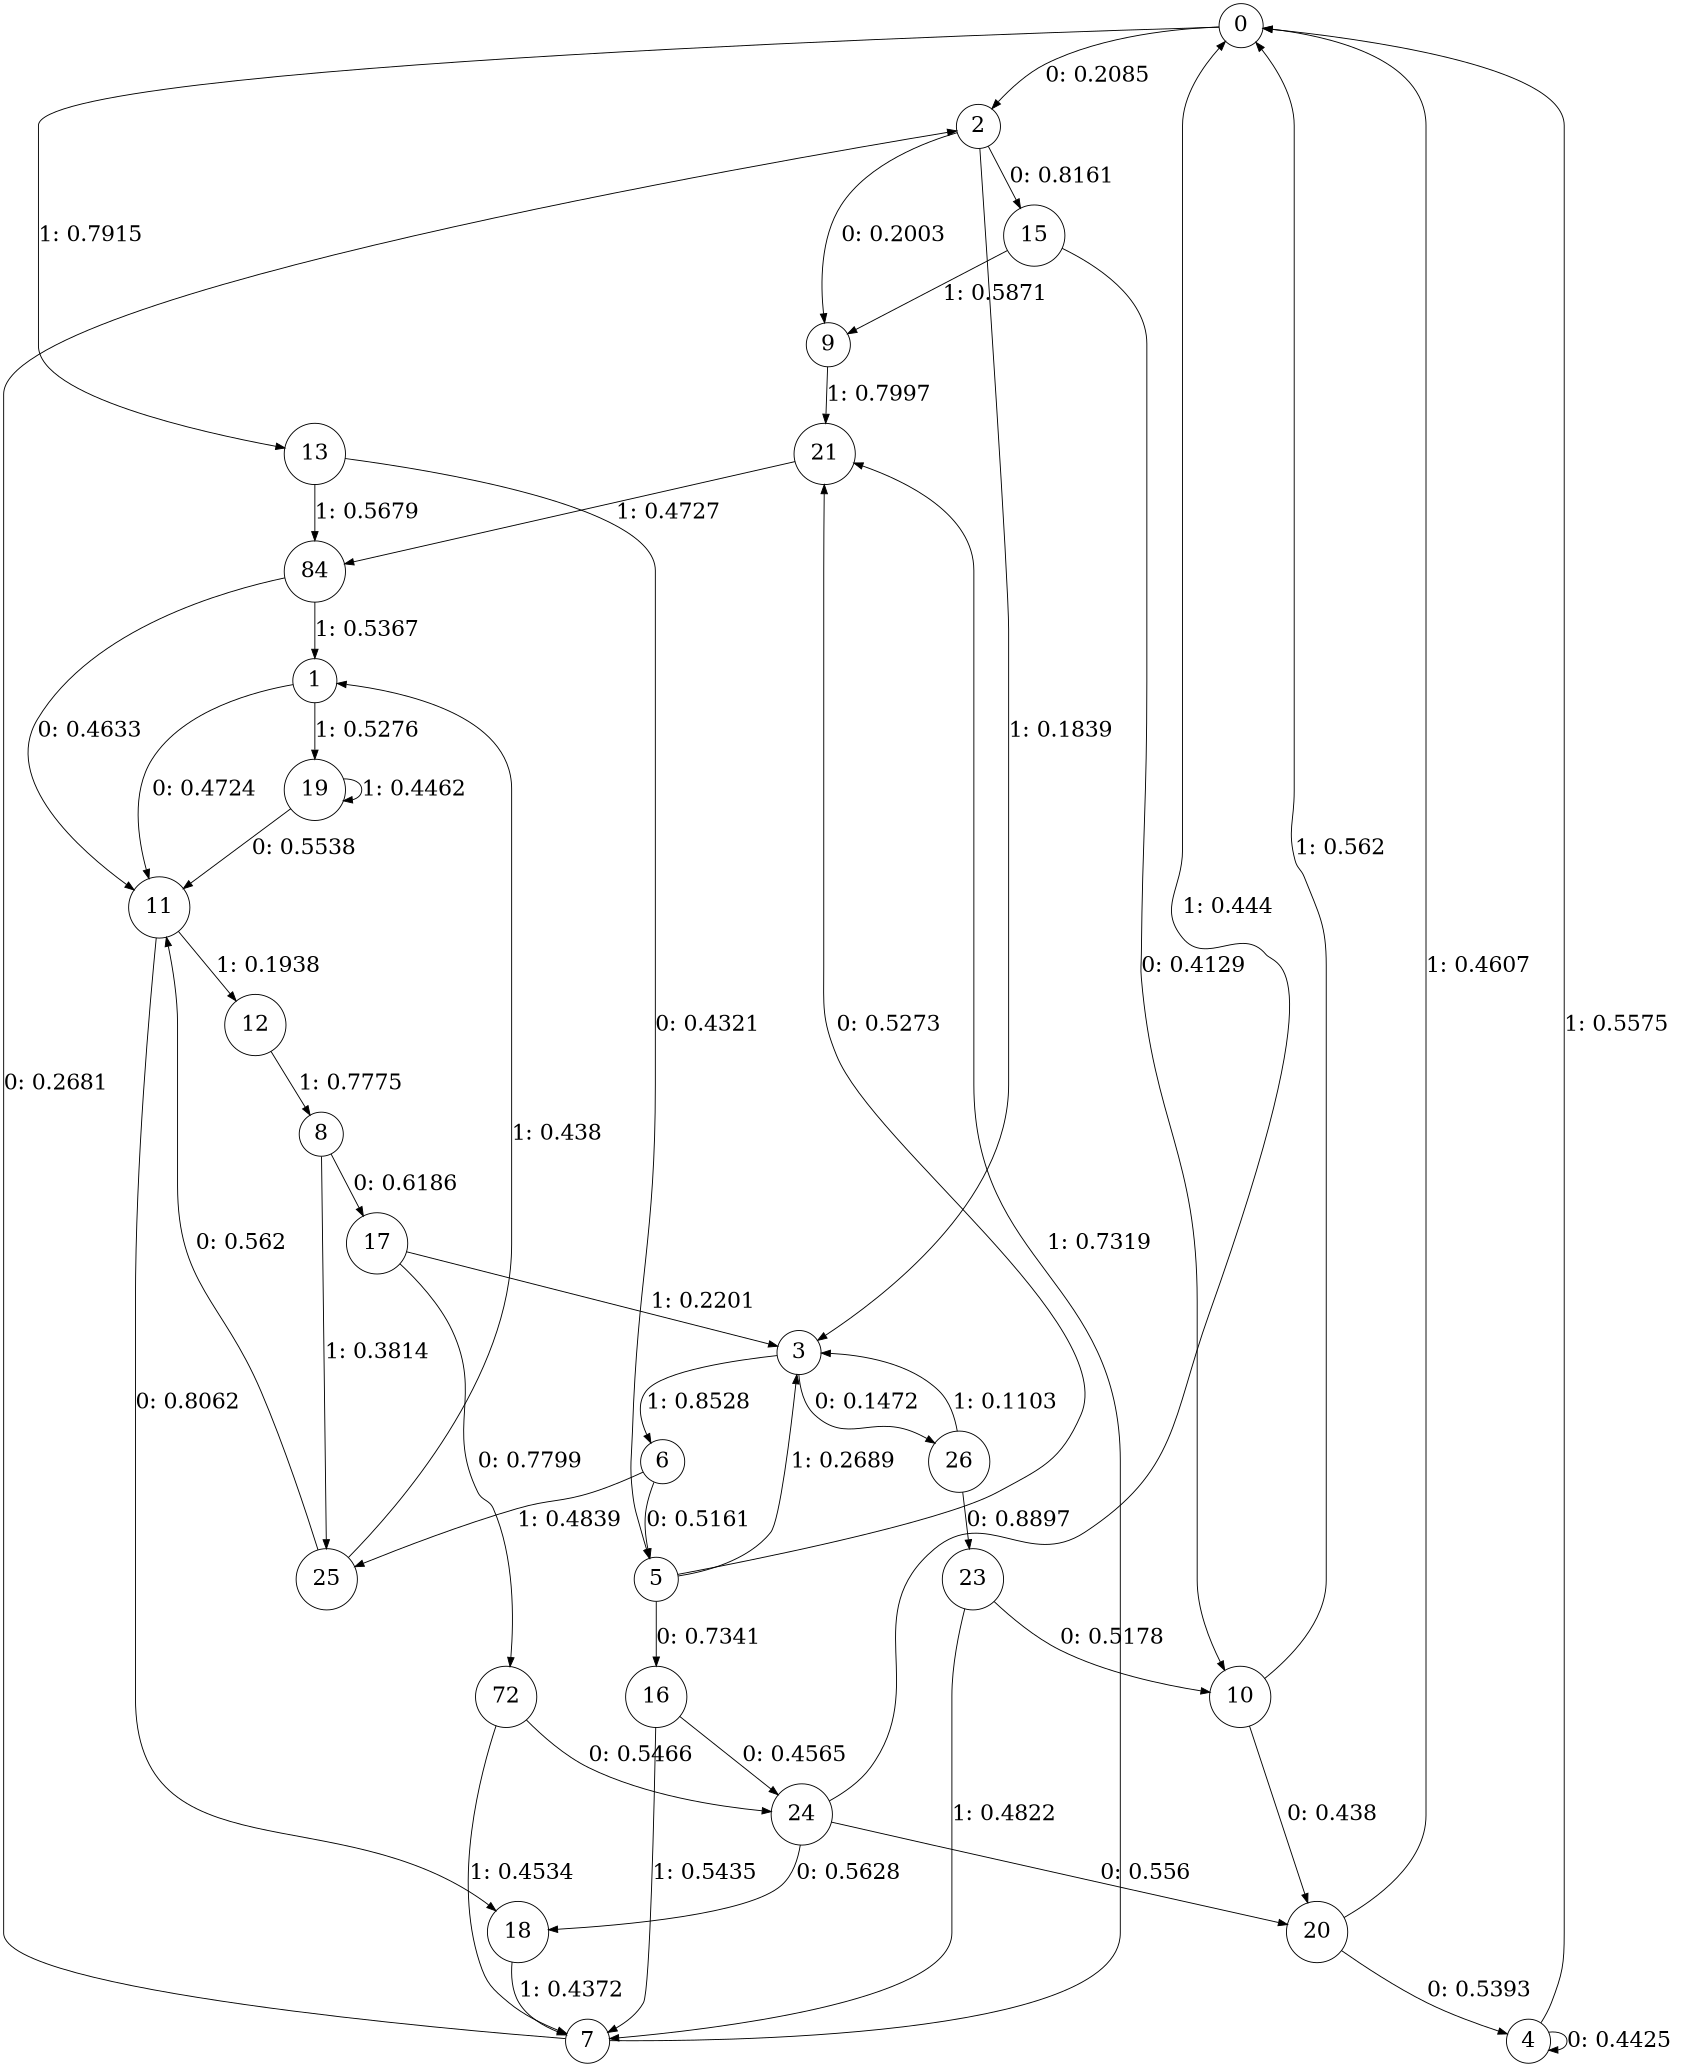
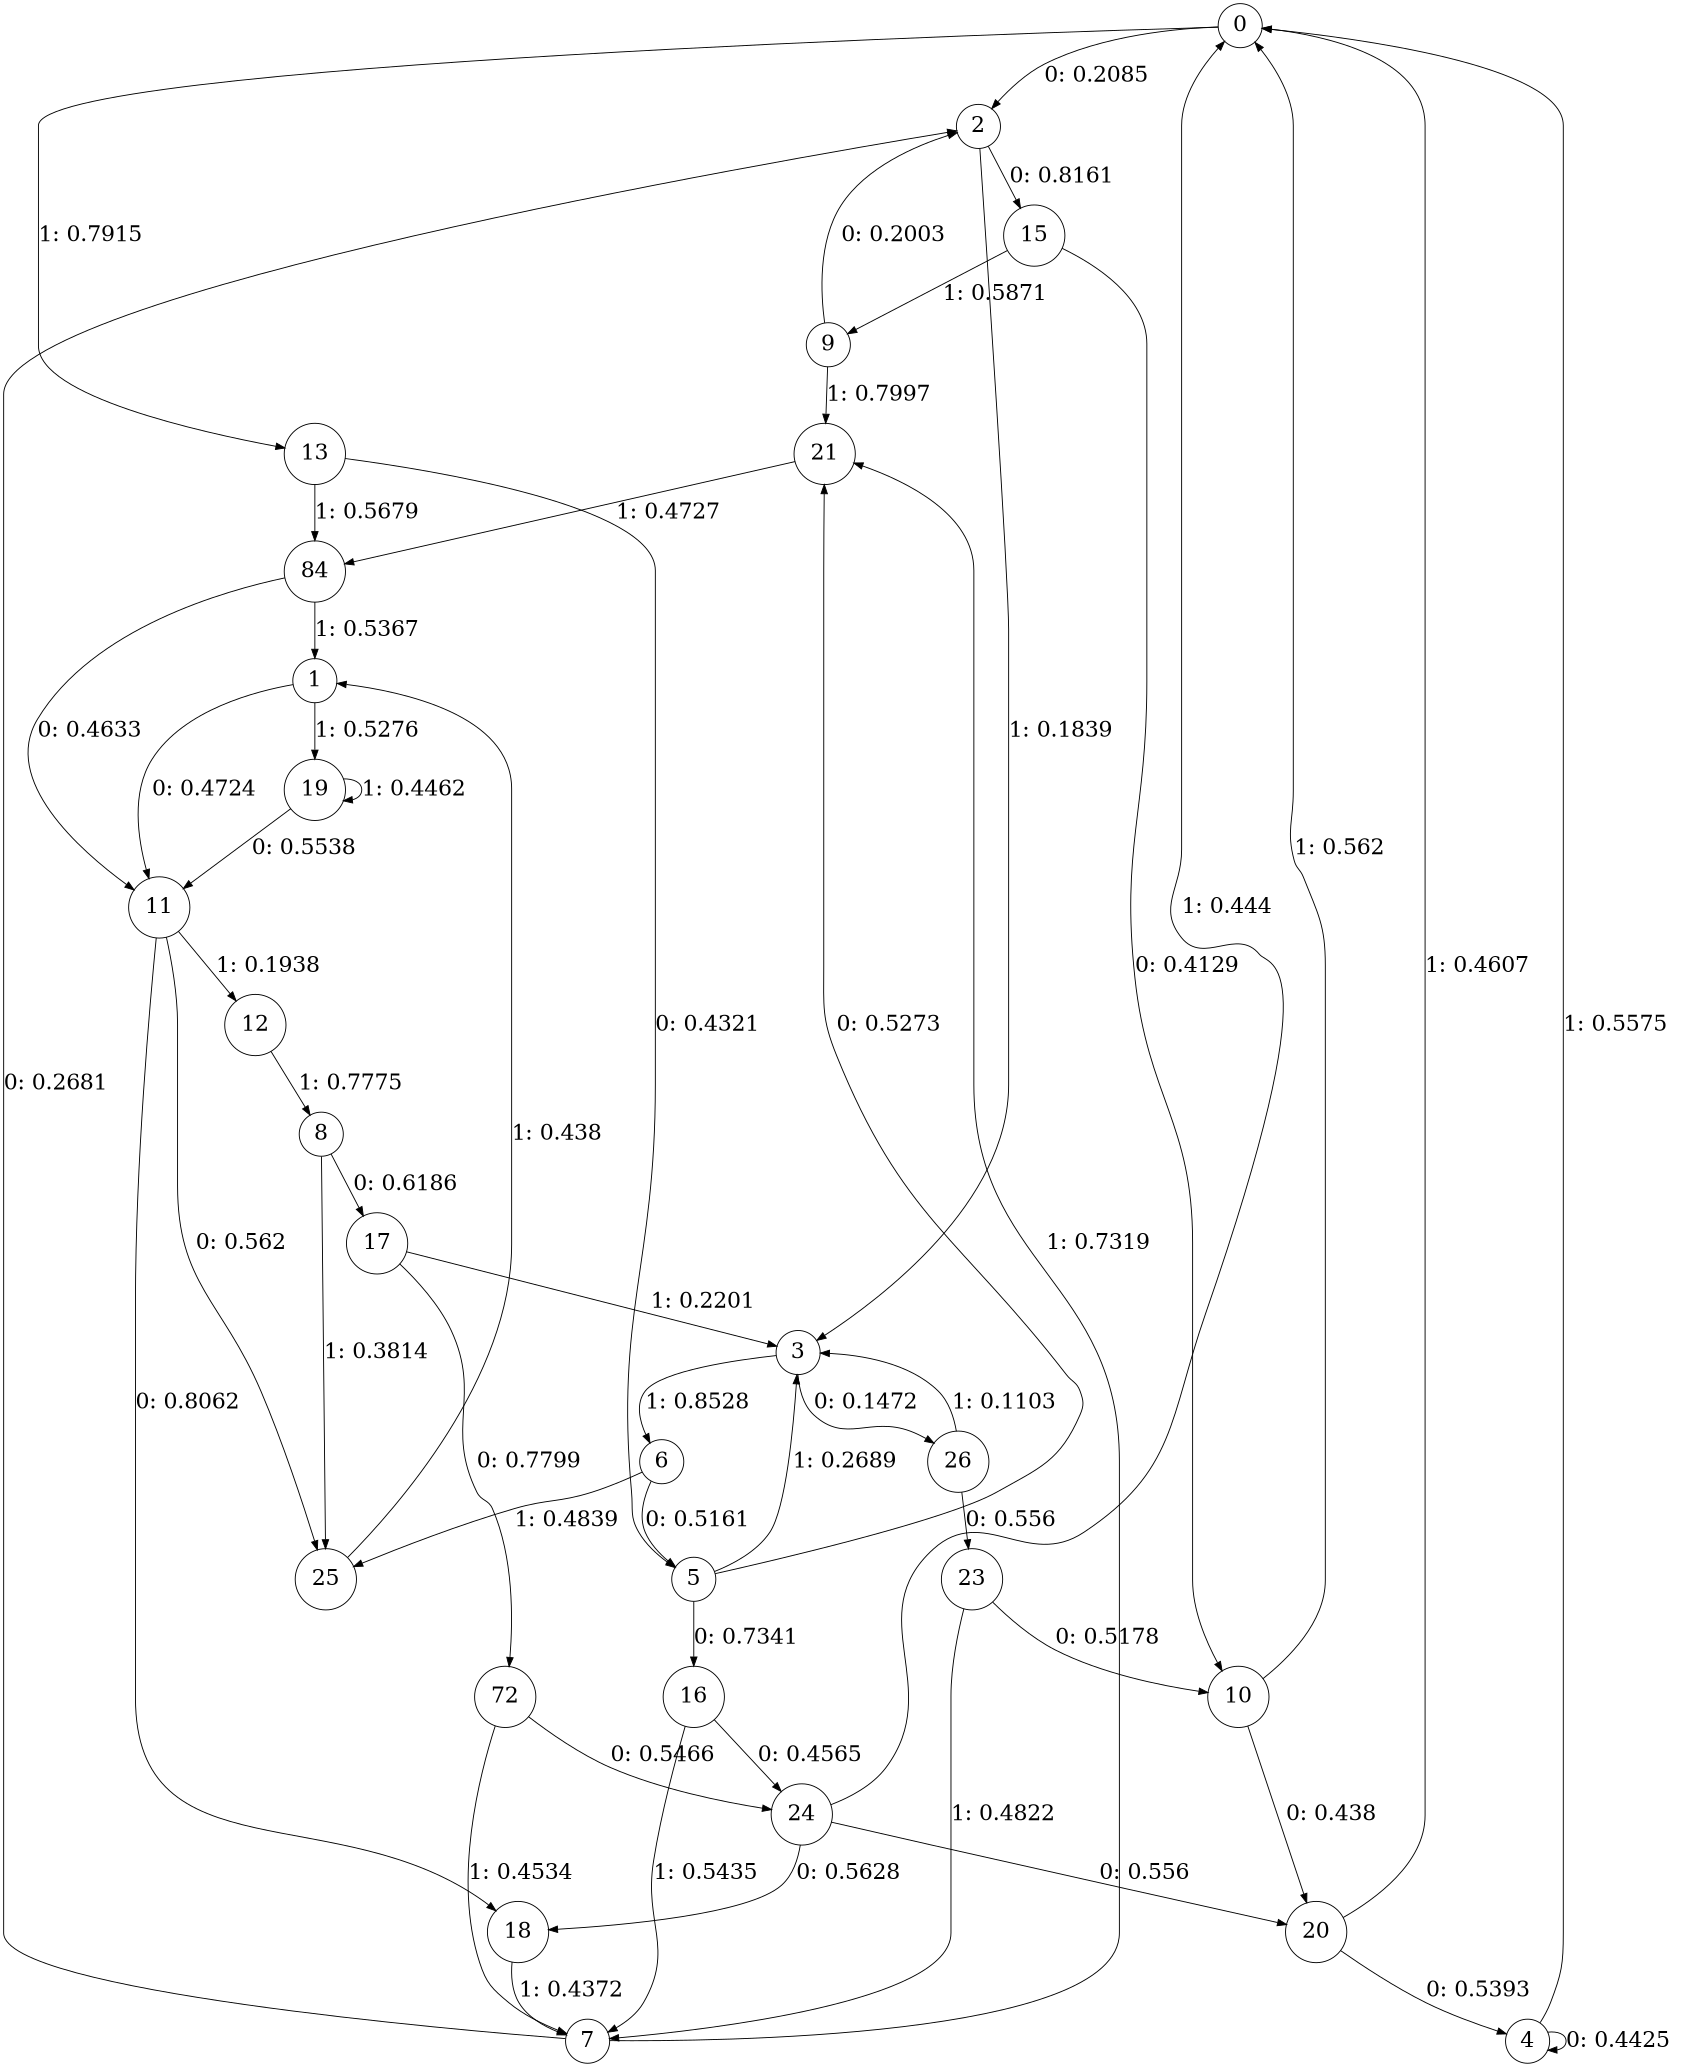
edge "2" -> "9": reversed
edge "25" -> "11": reversed
edge "26" -> "23": label "0: 0.8897   " -> "0: 0.556    "
